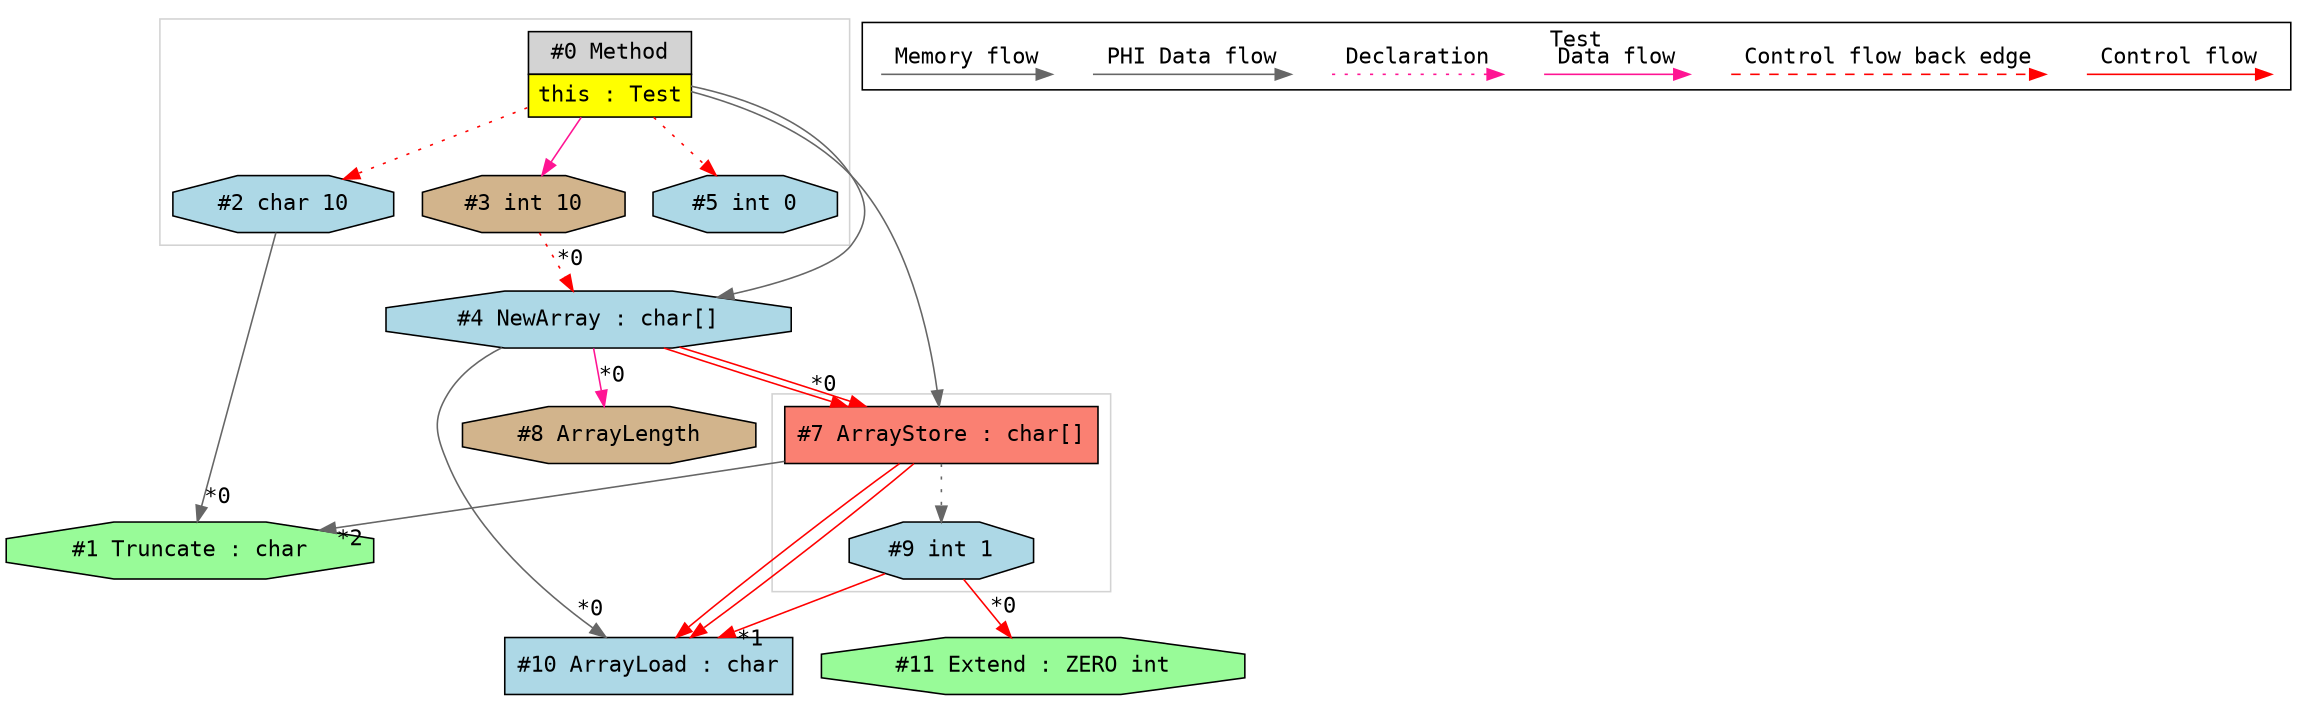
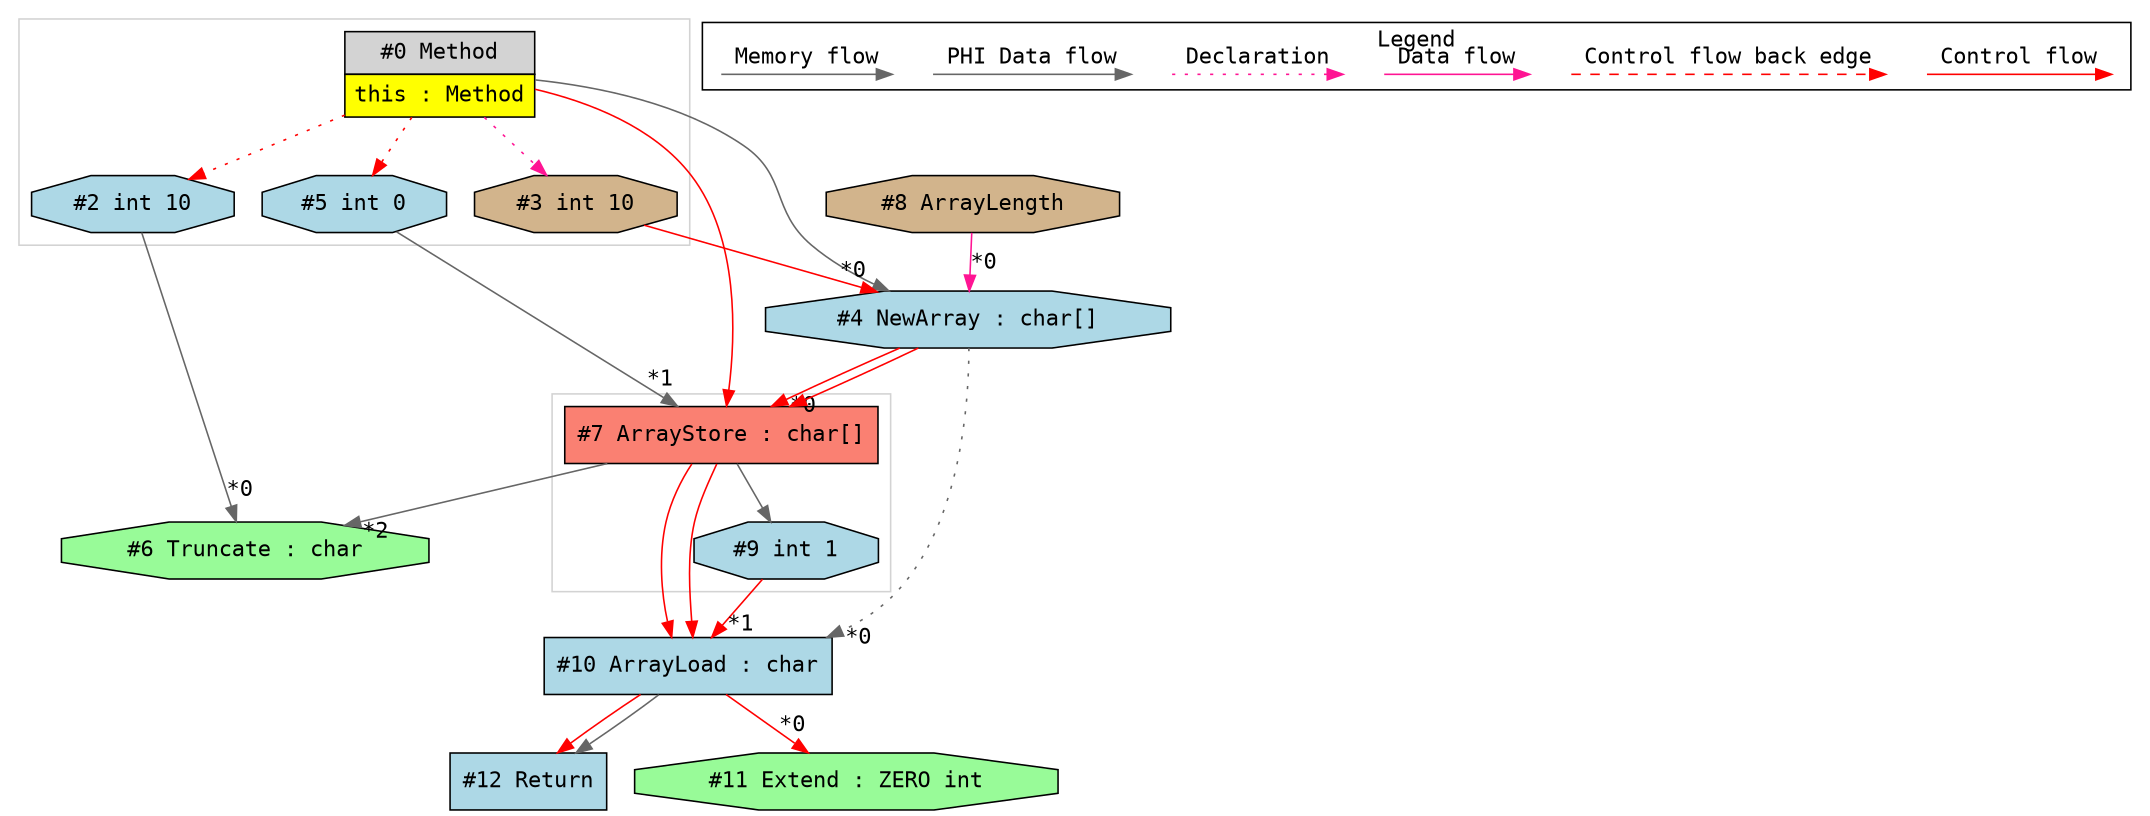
cluster "Test": label "Test" -> "Legend"
node "#0 Method": text "this : Test" -> "this : Method"
edge "#0 Method" -> "#3 int 10": style solid -> dotted
node "#2 char 10": label "#2 char 10" -> "#2 int 10"
edge "#0 Method" -> "#7 ArrayStore : char[]": color gray40 -> red
edge "#3 int 10" -> "#4 NewArray : char[]": style dotted -> solid
edge "#5 int 0" -> "#7 ArrayStore : char[]": added
edge "#4 NewArray : char[]" -> "#8 ArrayLength": reversed
edge "#7 ArrayStore : char[]" -> "#9 int 1": style dotted -> solid
edge "#4 NewArray : char[]" -> "#10 ArrayLoad : char": style solid -> dotted
node "#1 Truncate : char": label "#1 Truncate : char" -> "#6 Truncate : char"
edge "#9 int 1" -> "#11 Extend : ZERO int": now "#10 ArrayLoad : char" -> "#11 Extend : ZERO int"
node "#12 Return": added
